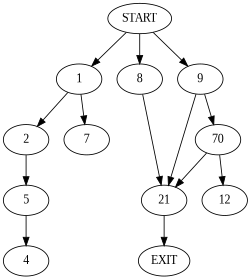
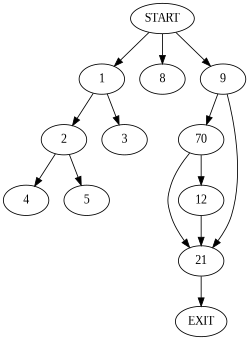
edge "8" -> "21": now "12" -> "21"
node "7": label "7" -> "3"
edge "5" -> "4": now "2" -> "4"
